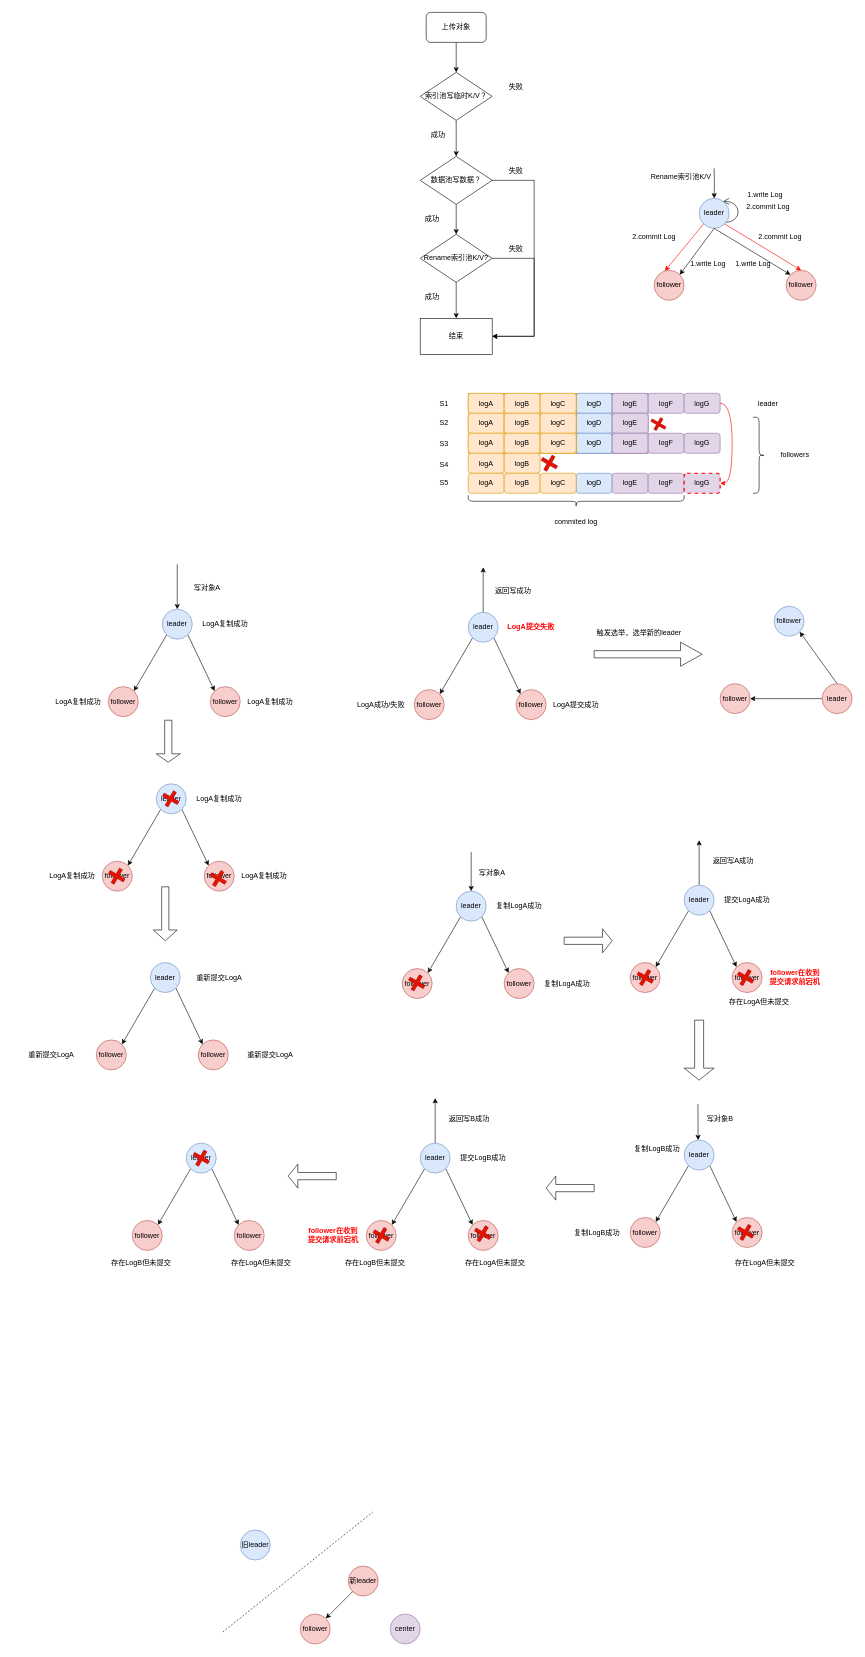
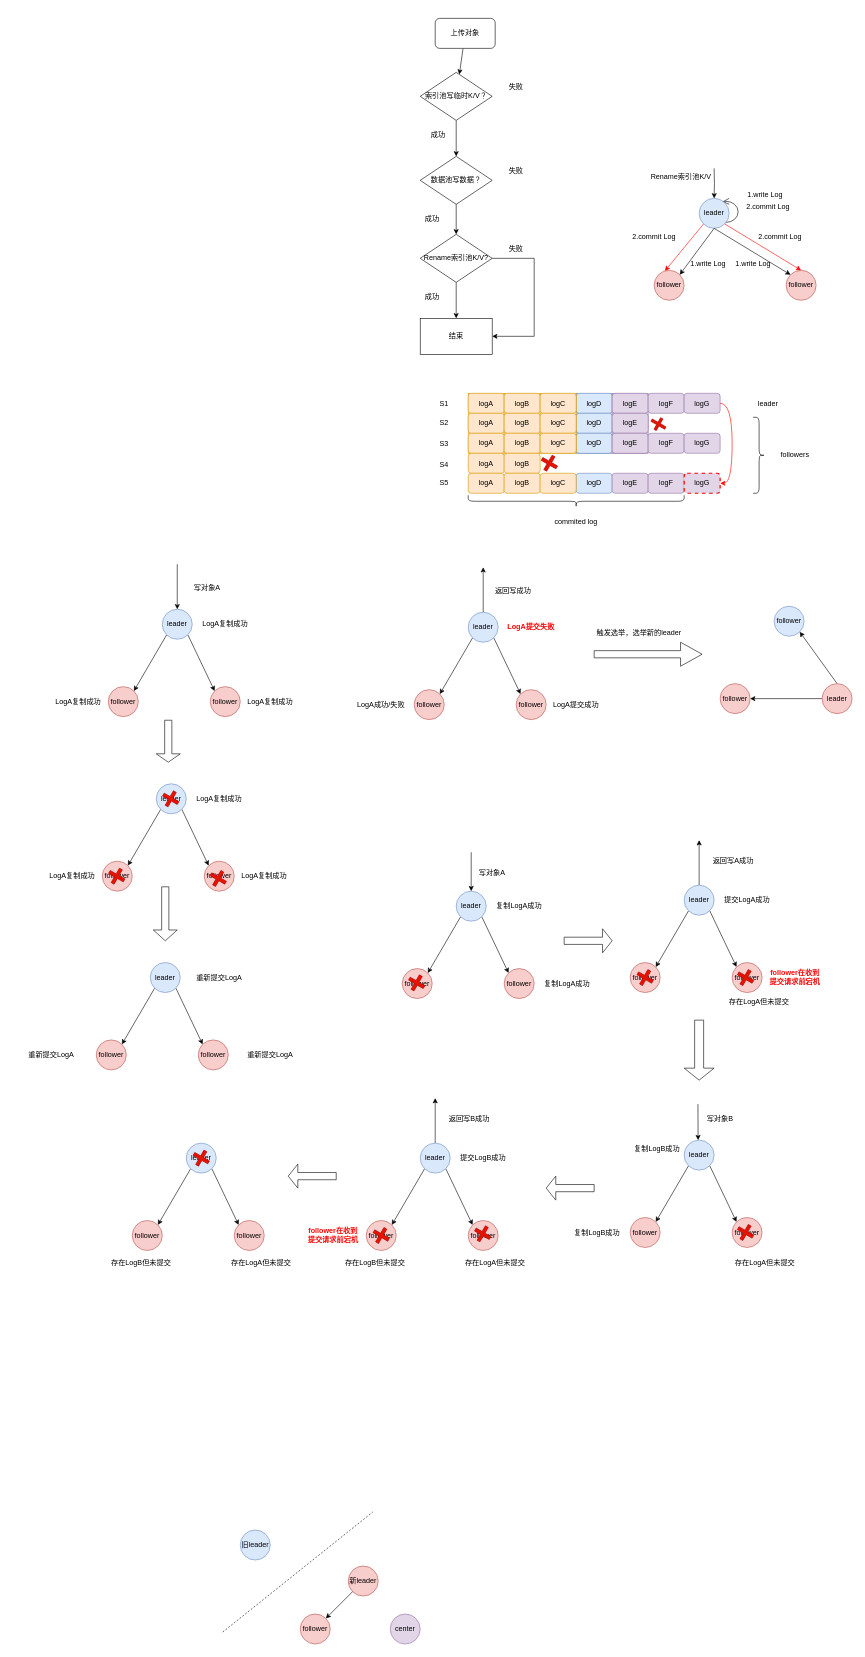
node "上传对象": moved (456, 27) -> (465, 33)
edge "数据池写数据？" -> "结束": removed
